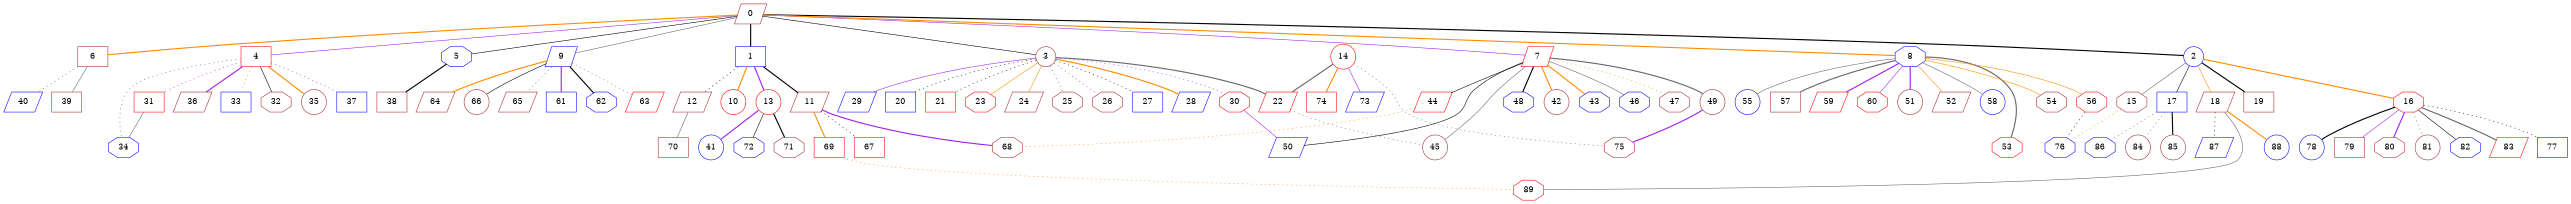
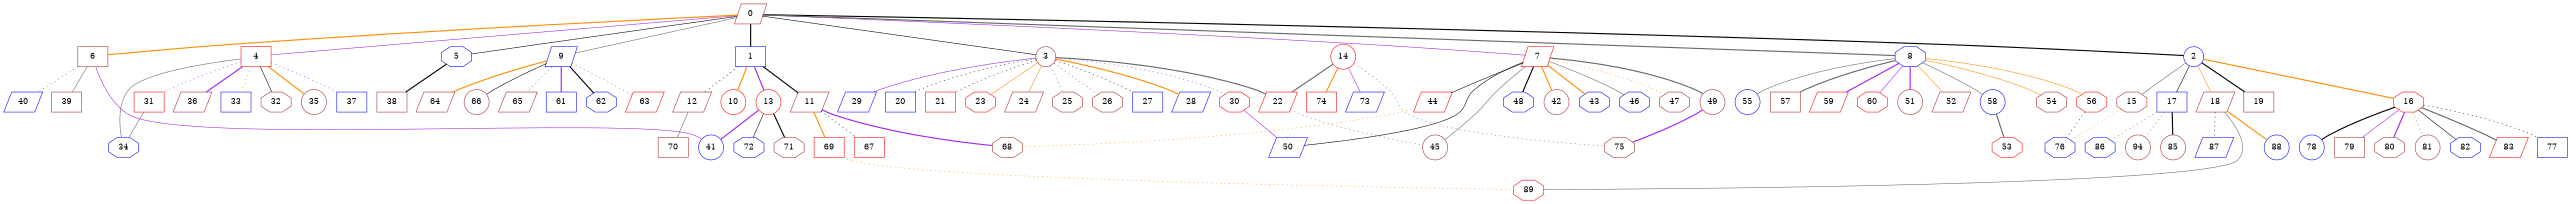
edge "0" -- "8": color darkorange -> gray40
edge "8" -- "53": now "58" -- "53"
edge "4" -- "34": style dotted -> solid
edge "6" -- "41": added
node "84": label "84" -> "94"
